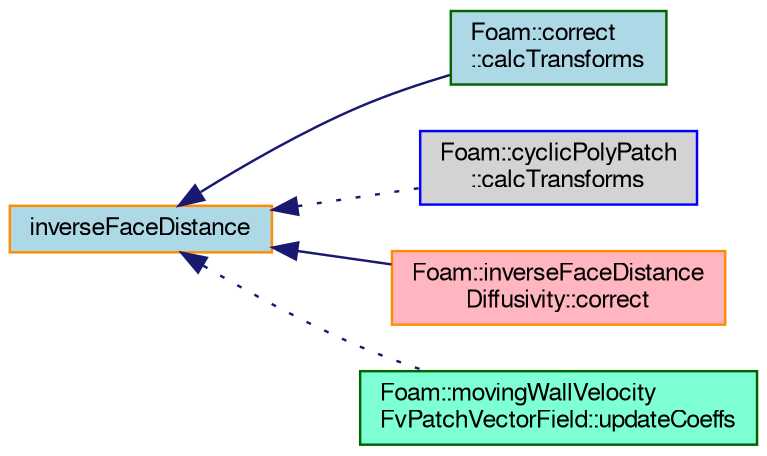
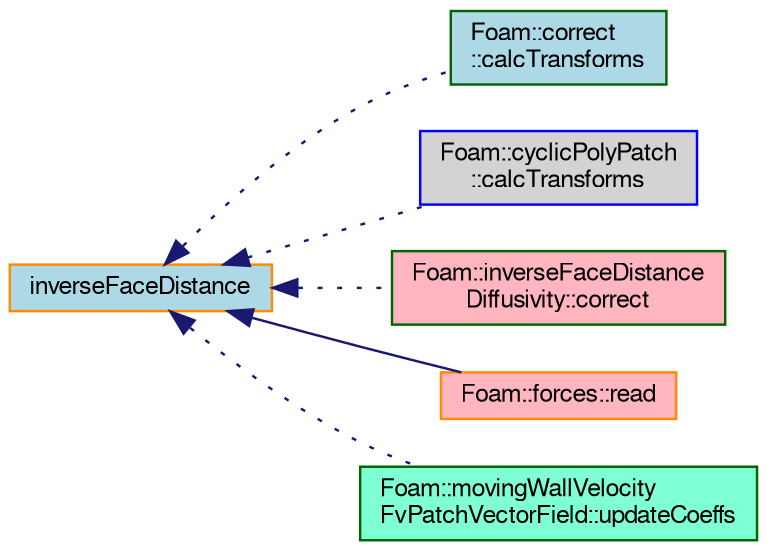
edge "Foam::correct ::calcTransforms" -> "inverseFaceDistance": style solid -> dotted
edge "Foam::inverseFaceDistance Diffusivity::correct" -> "inverseFaceDistance": style solid -> dotted
node "Foam::inverseFaceDistance Diffusivity::correct": color darkorange -> darkgreen
node "Foam::forces::read": added
